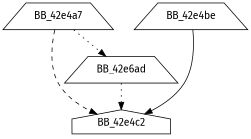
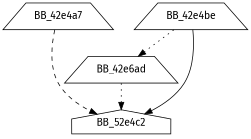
edge "BB_42e4a7" -> "BB_42e6ad": now "BB_42e4be" -> "BB_42e6ad"
node "BB_42e4c2": label "BB_42e4c2" -> "BB_52e4c2"
